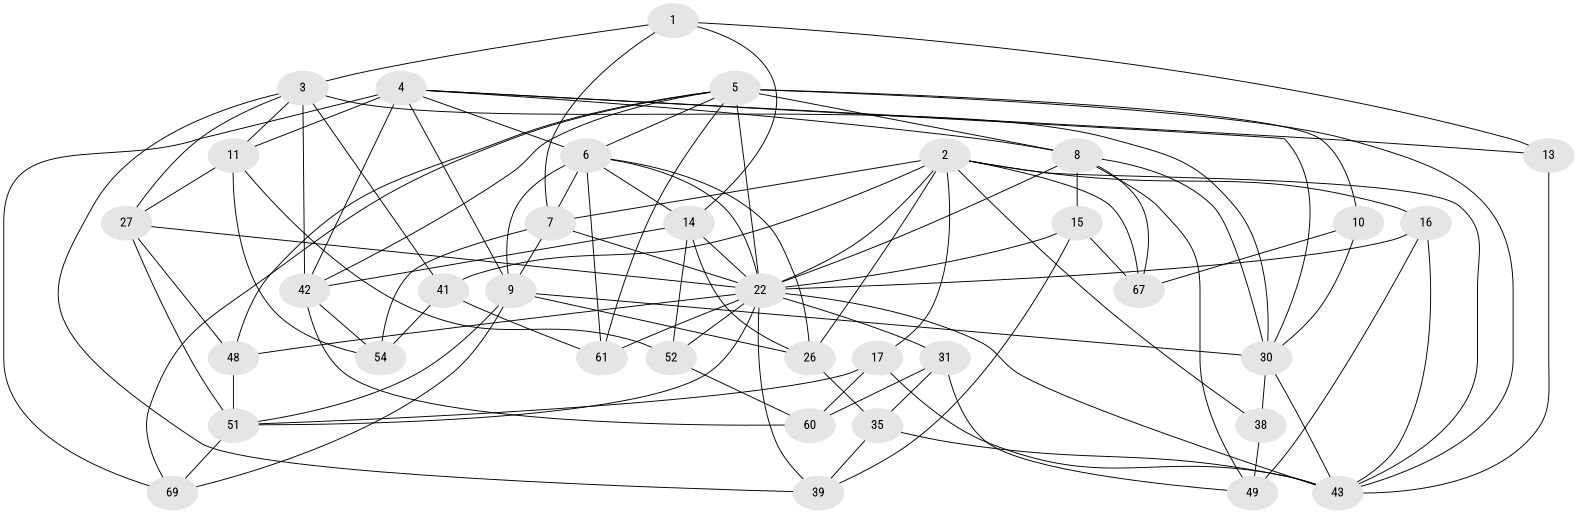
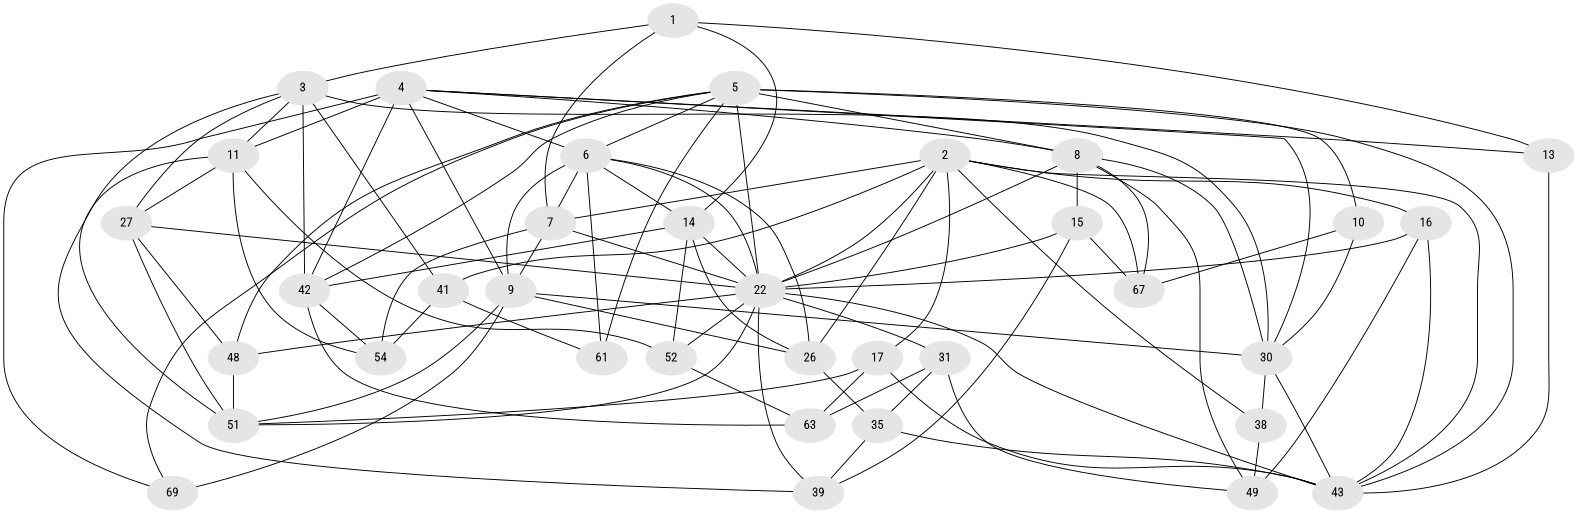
edge "22" -- "61": removed
node "60": label "60" -> "63"
edge "51" -- "69": now "51" -- "11"
